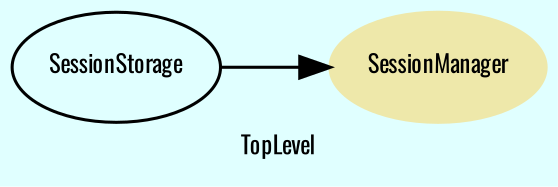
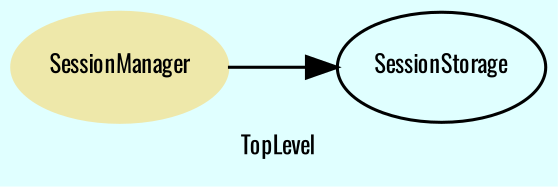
edge "SessionStorage" -> "SessionManager": reversed
